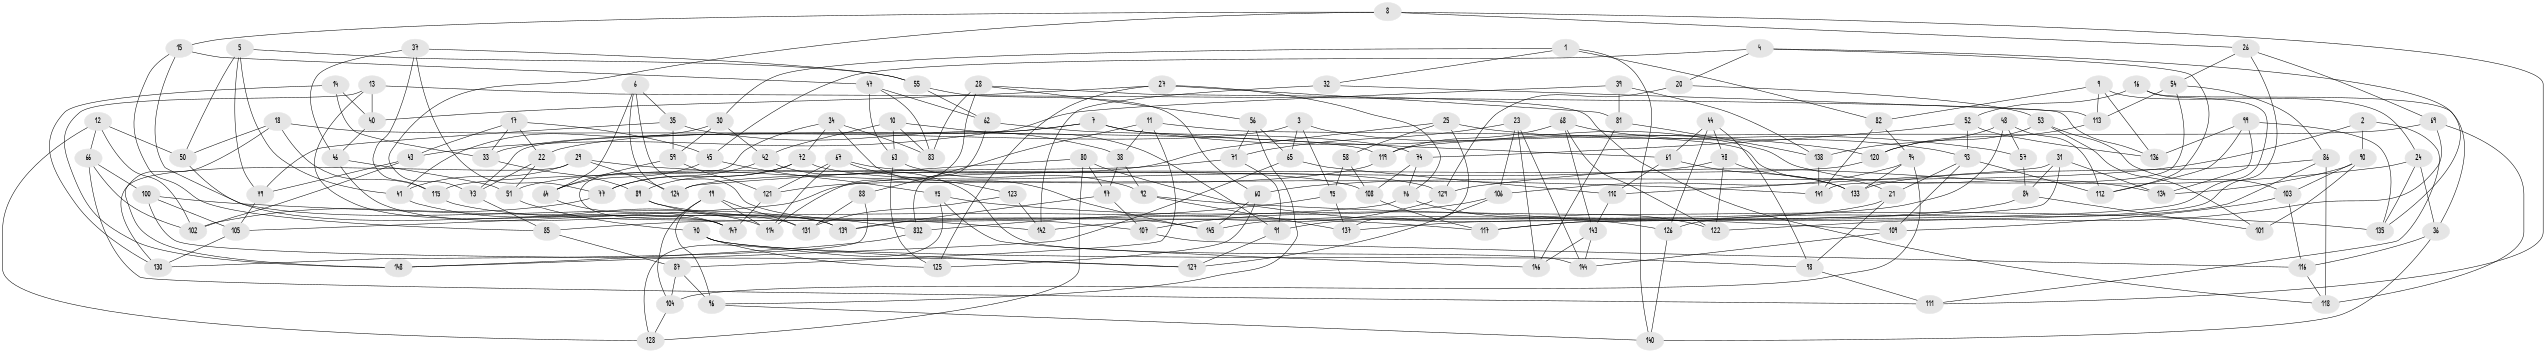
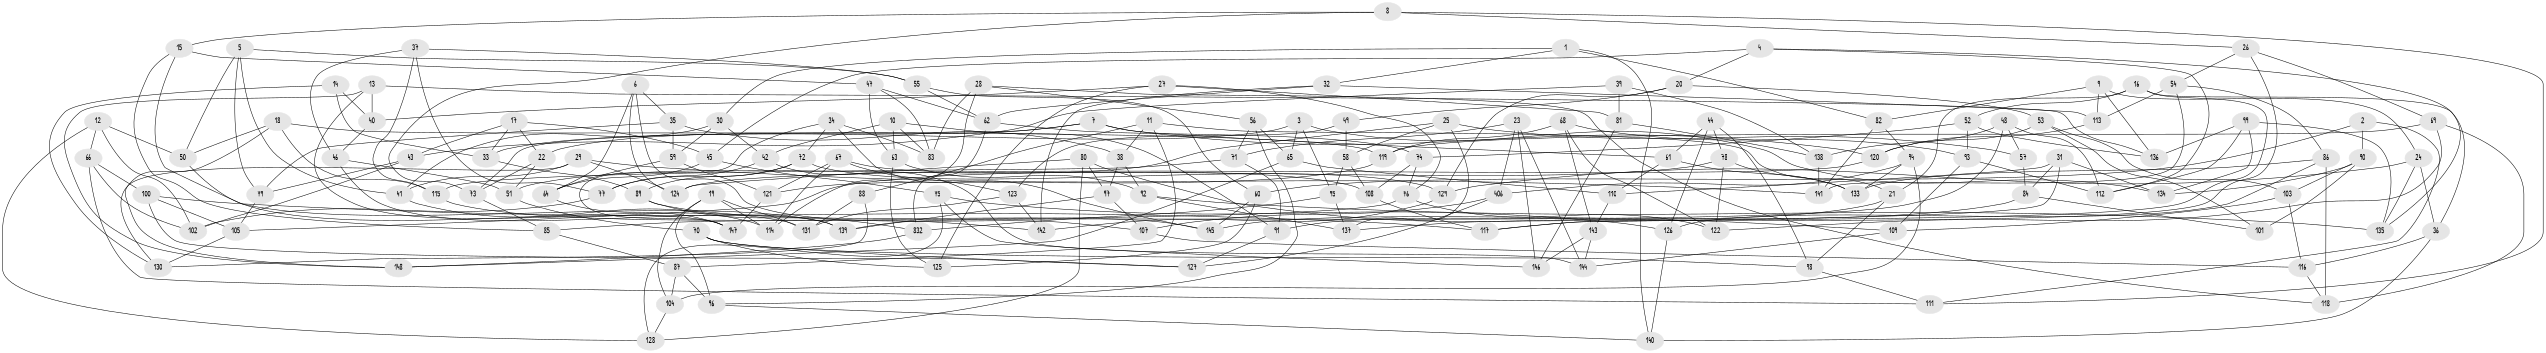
edge "32" -- "62": added
node "49": added
edge "93" -- "21": now "16" -- "21"
node "106": label "106" -> "406"
